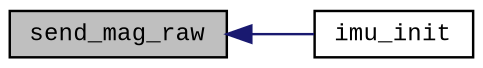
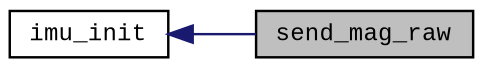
edge "imu_init" -> "send_mag_raw": reversed
